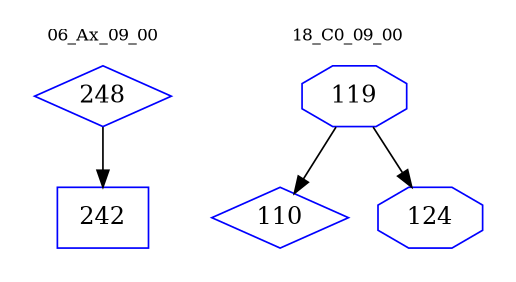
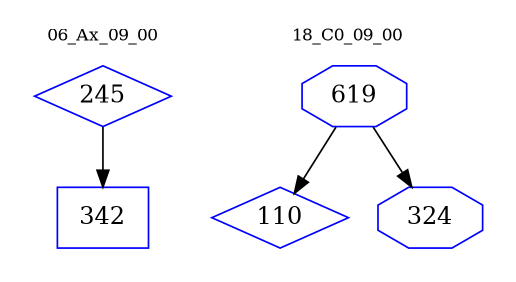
node "248": label "248" -> "245"
node "119": label "119" -> "619"
node "242": label "242" -> "342"
node "124": label "124" -> "324"
